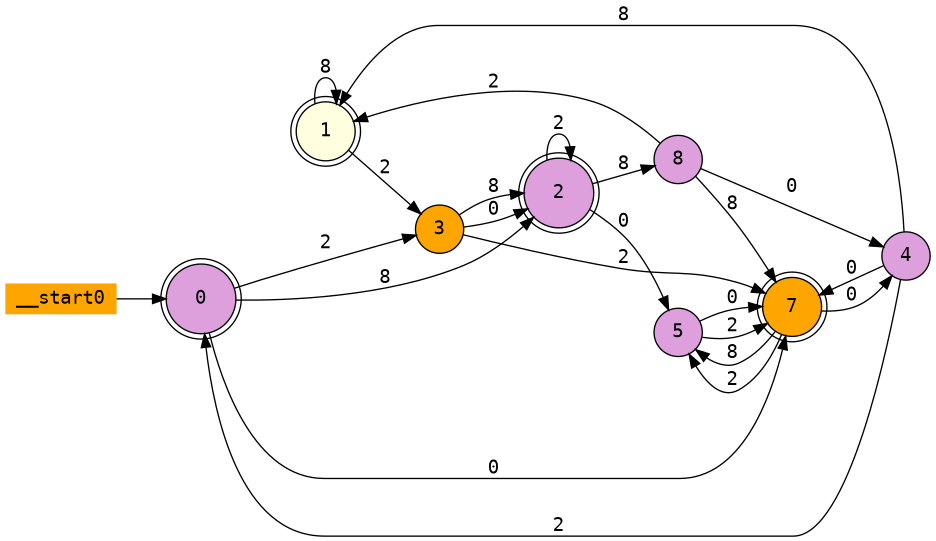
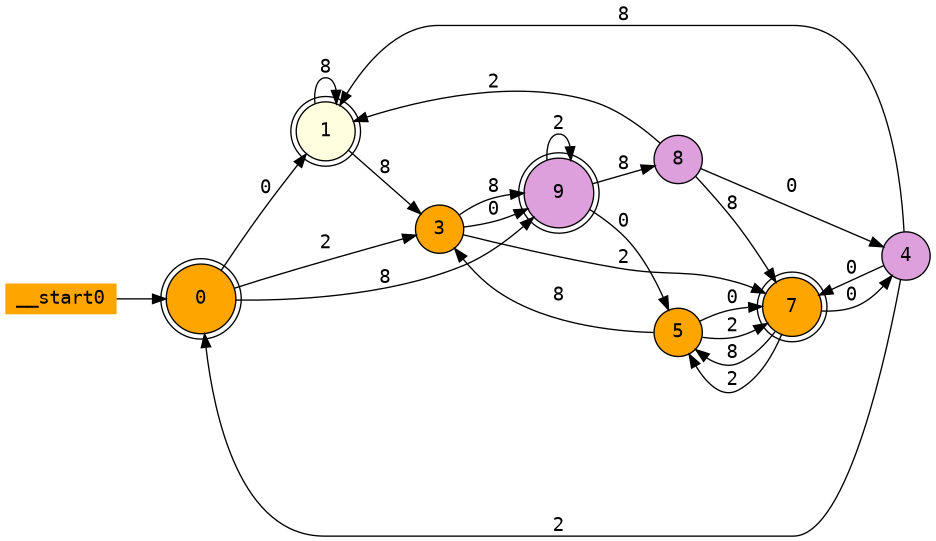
edge "1" -> "3": label "2" -> "8"
node "2": label "2" -> "9"
node "0": fillcolor plum -> orange
edge "5" -> "3": added, label "8"
node "5": fillcolor plum -> orange
edge "0" -> "7": now "0" -> "1"
